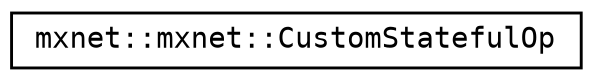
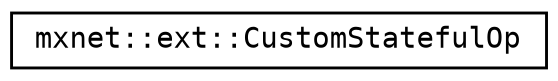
node "mxnet::mxnet::CustomStatefulOp": label "mxnet::mxnet::CustomStatefulOp" -> "mxnet::ext::CustomStatefulOp"
